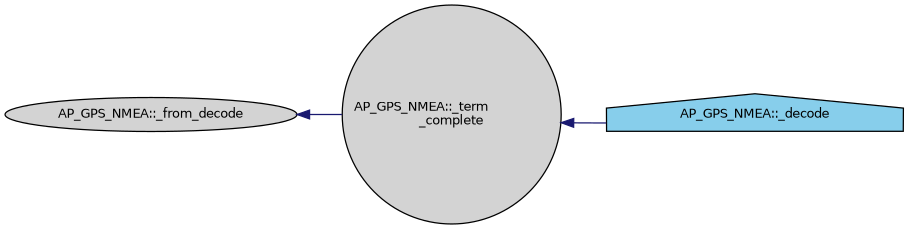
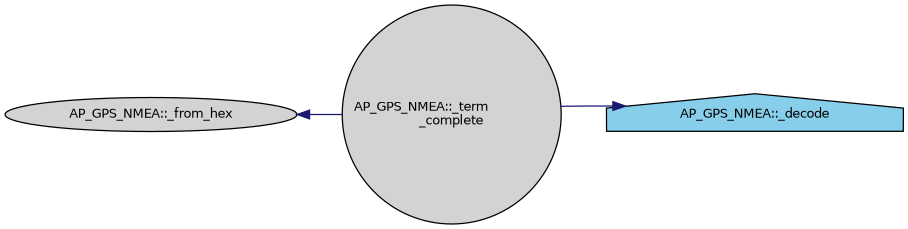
node "AP_GPS_NMEA::_from_decode": label "AP_GPS_NMEA::_from_decode" -> "AP_GPS_NMEA::_from_hex"
edge "AP_GPS_NMEA::_decode" -> "AP_GPS_NMEA::_term _complete": reversed
